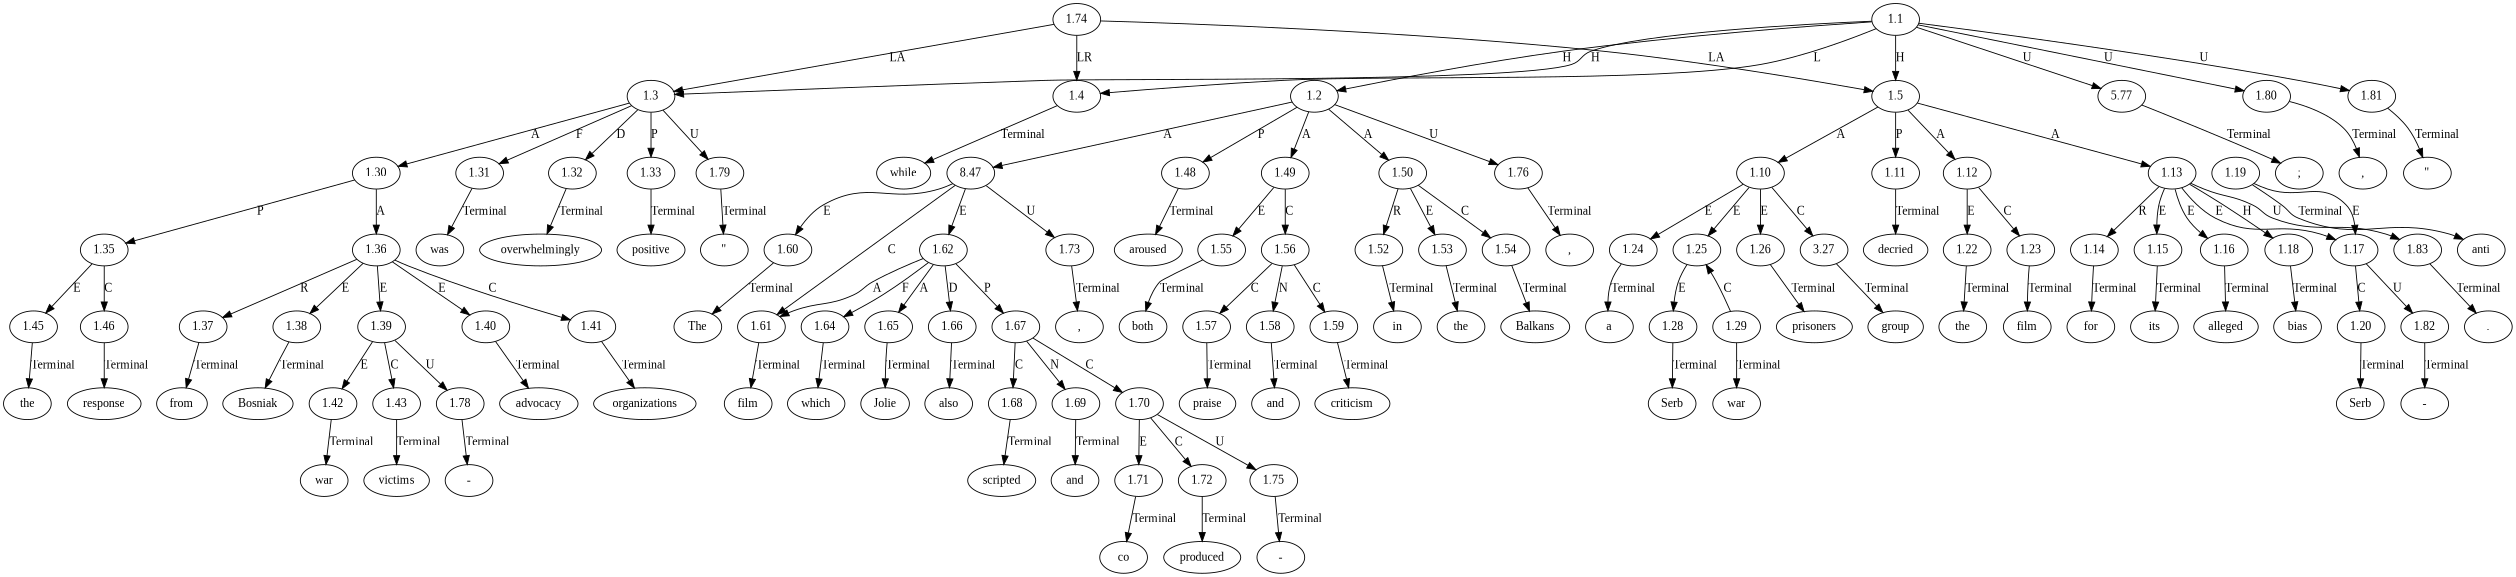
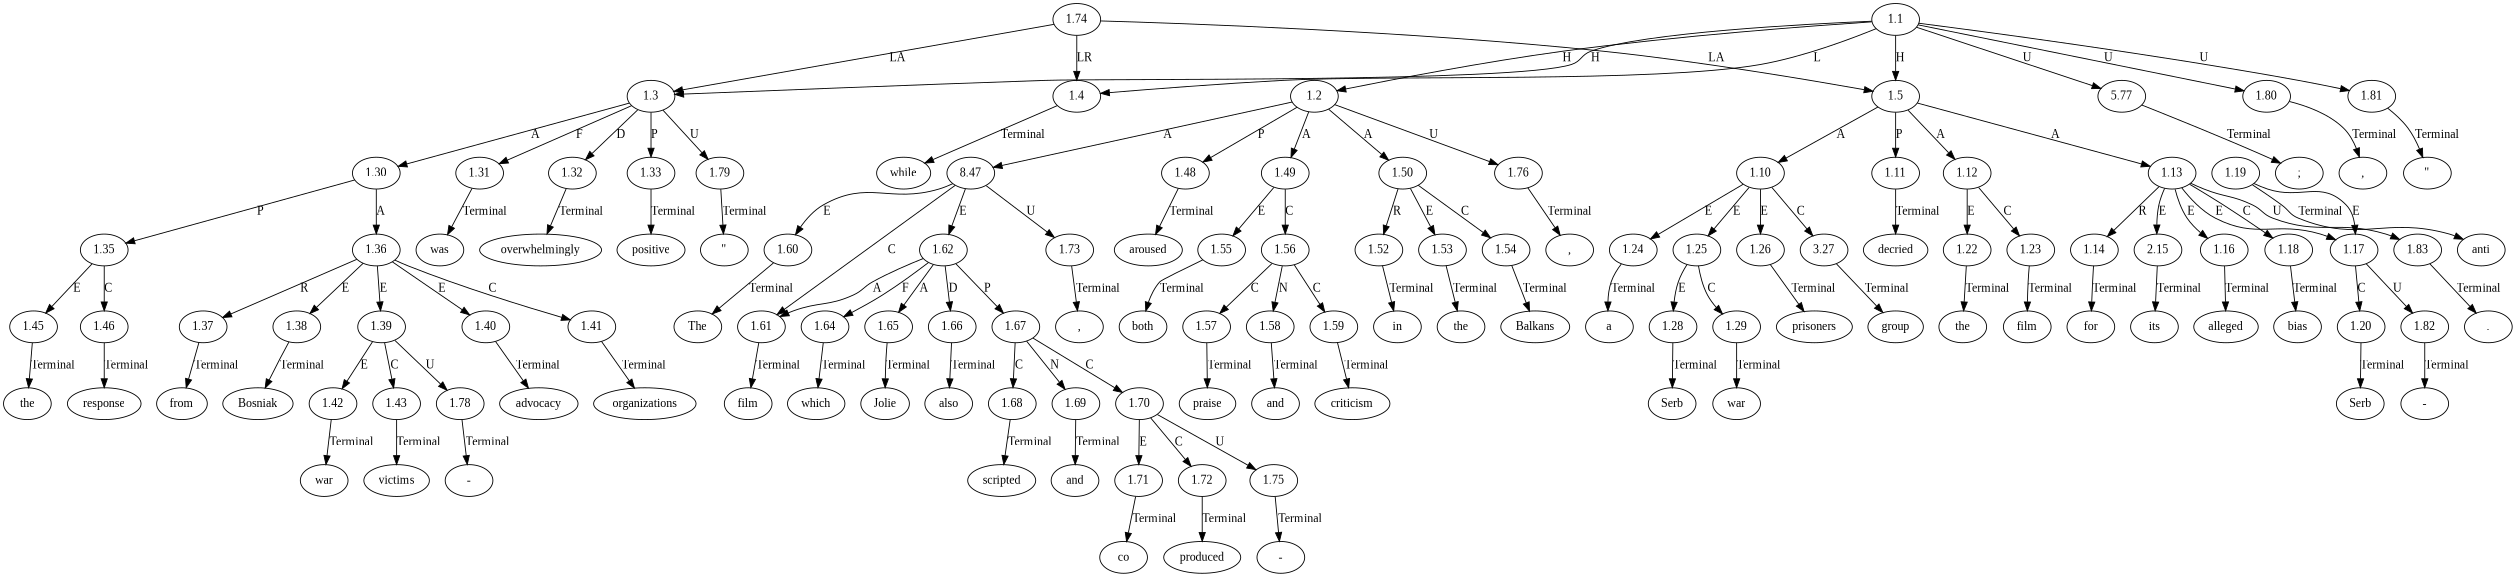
edge "1.13" -> "1.18": label "H" -> "C"
node "1.15": label "1.15" -> "2.15"
edge "1.29" -> "1.25": reversed
